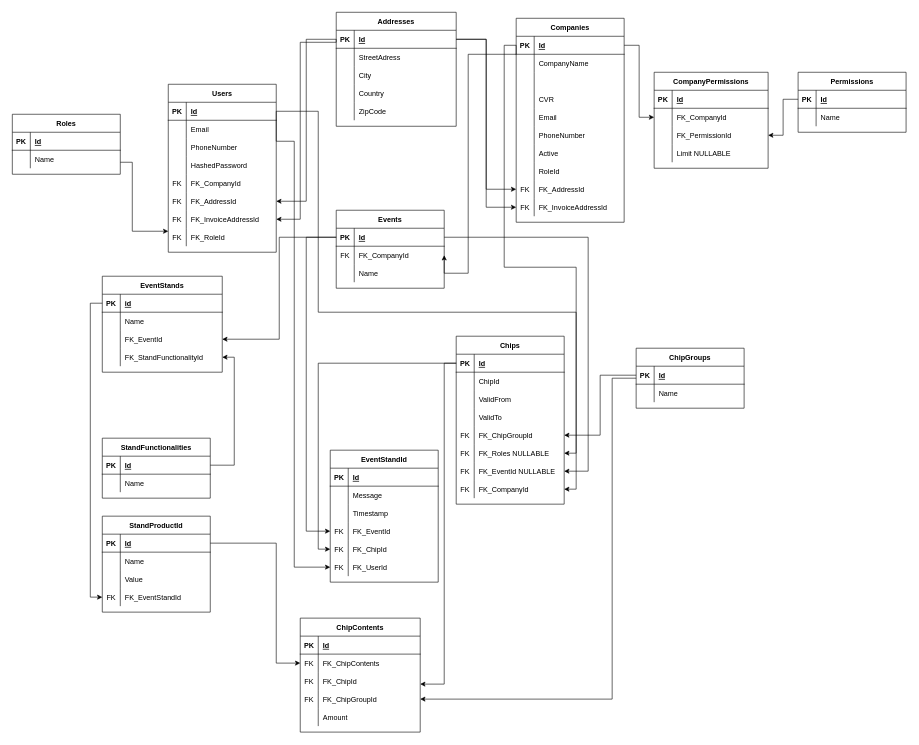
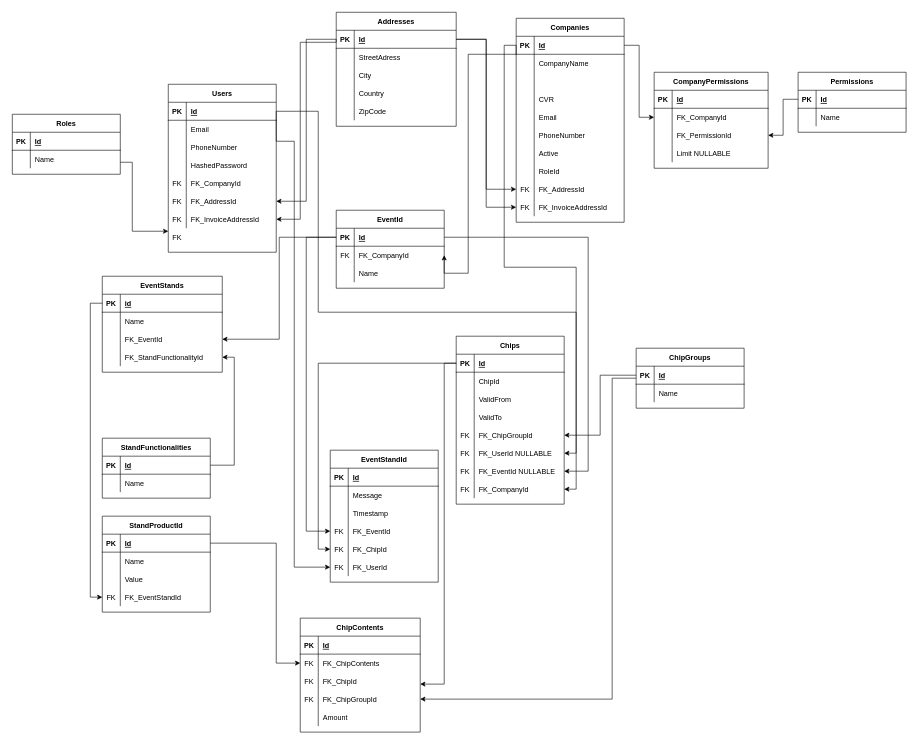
node "Events": label "Events" -> "EventId"
node "FK_RoleId": removed
node "FK_Roles NULLABLE": label "FK_Roles NULLABLE" -> "FK_UserId NULLABLE"
